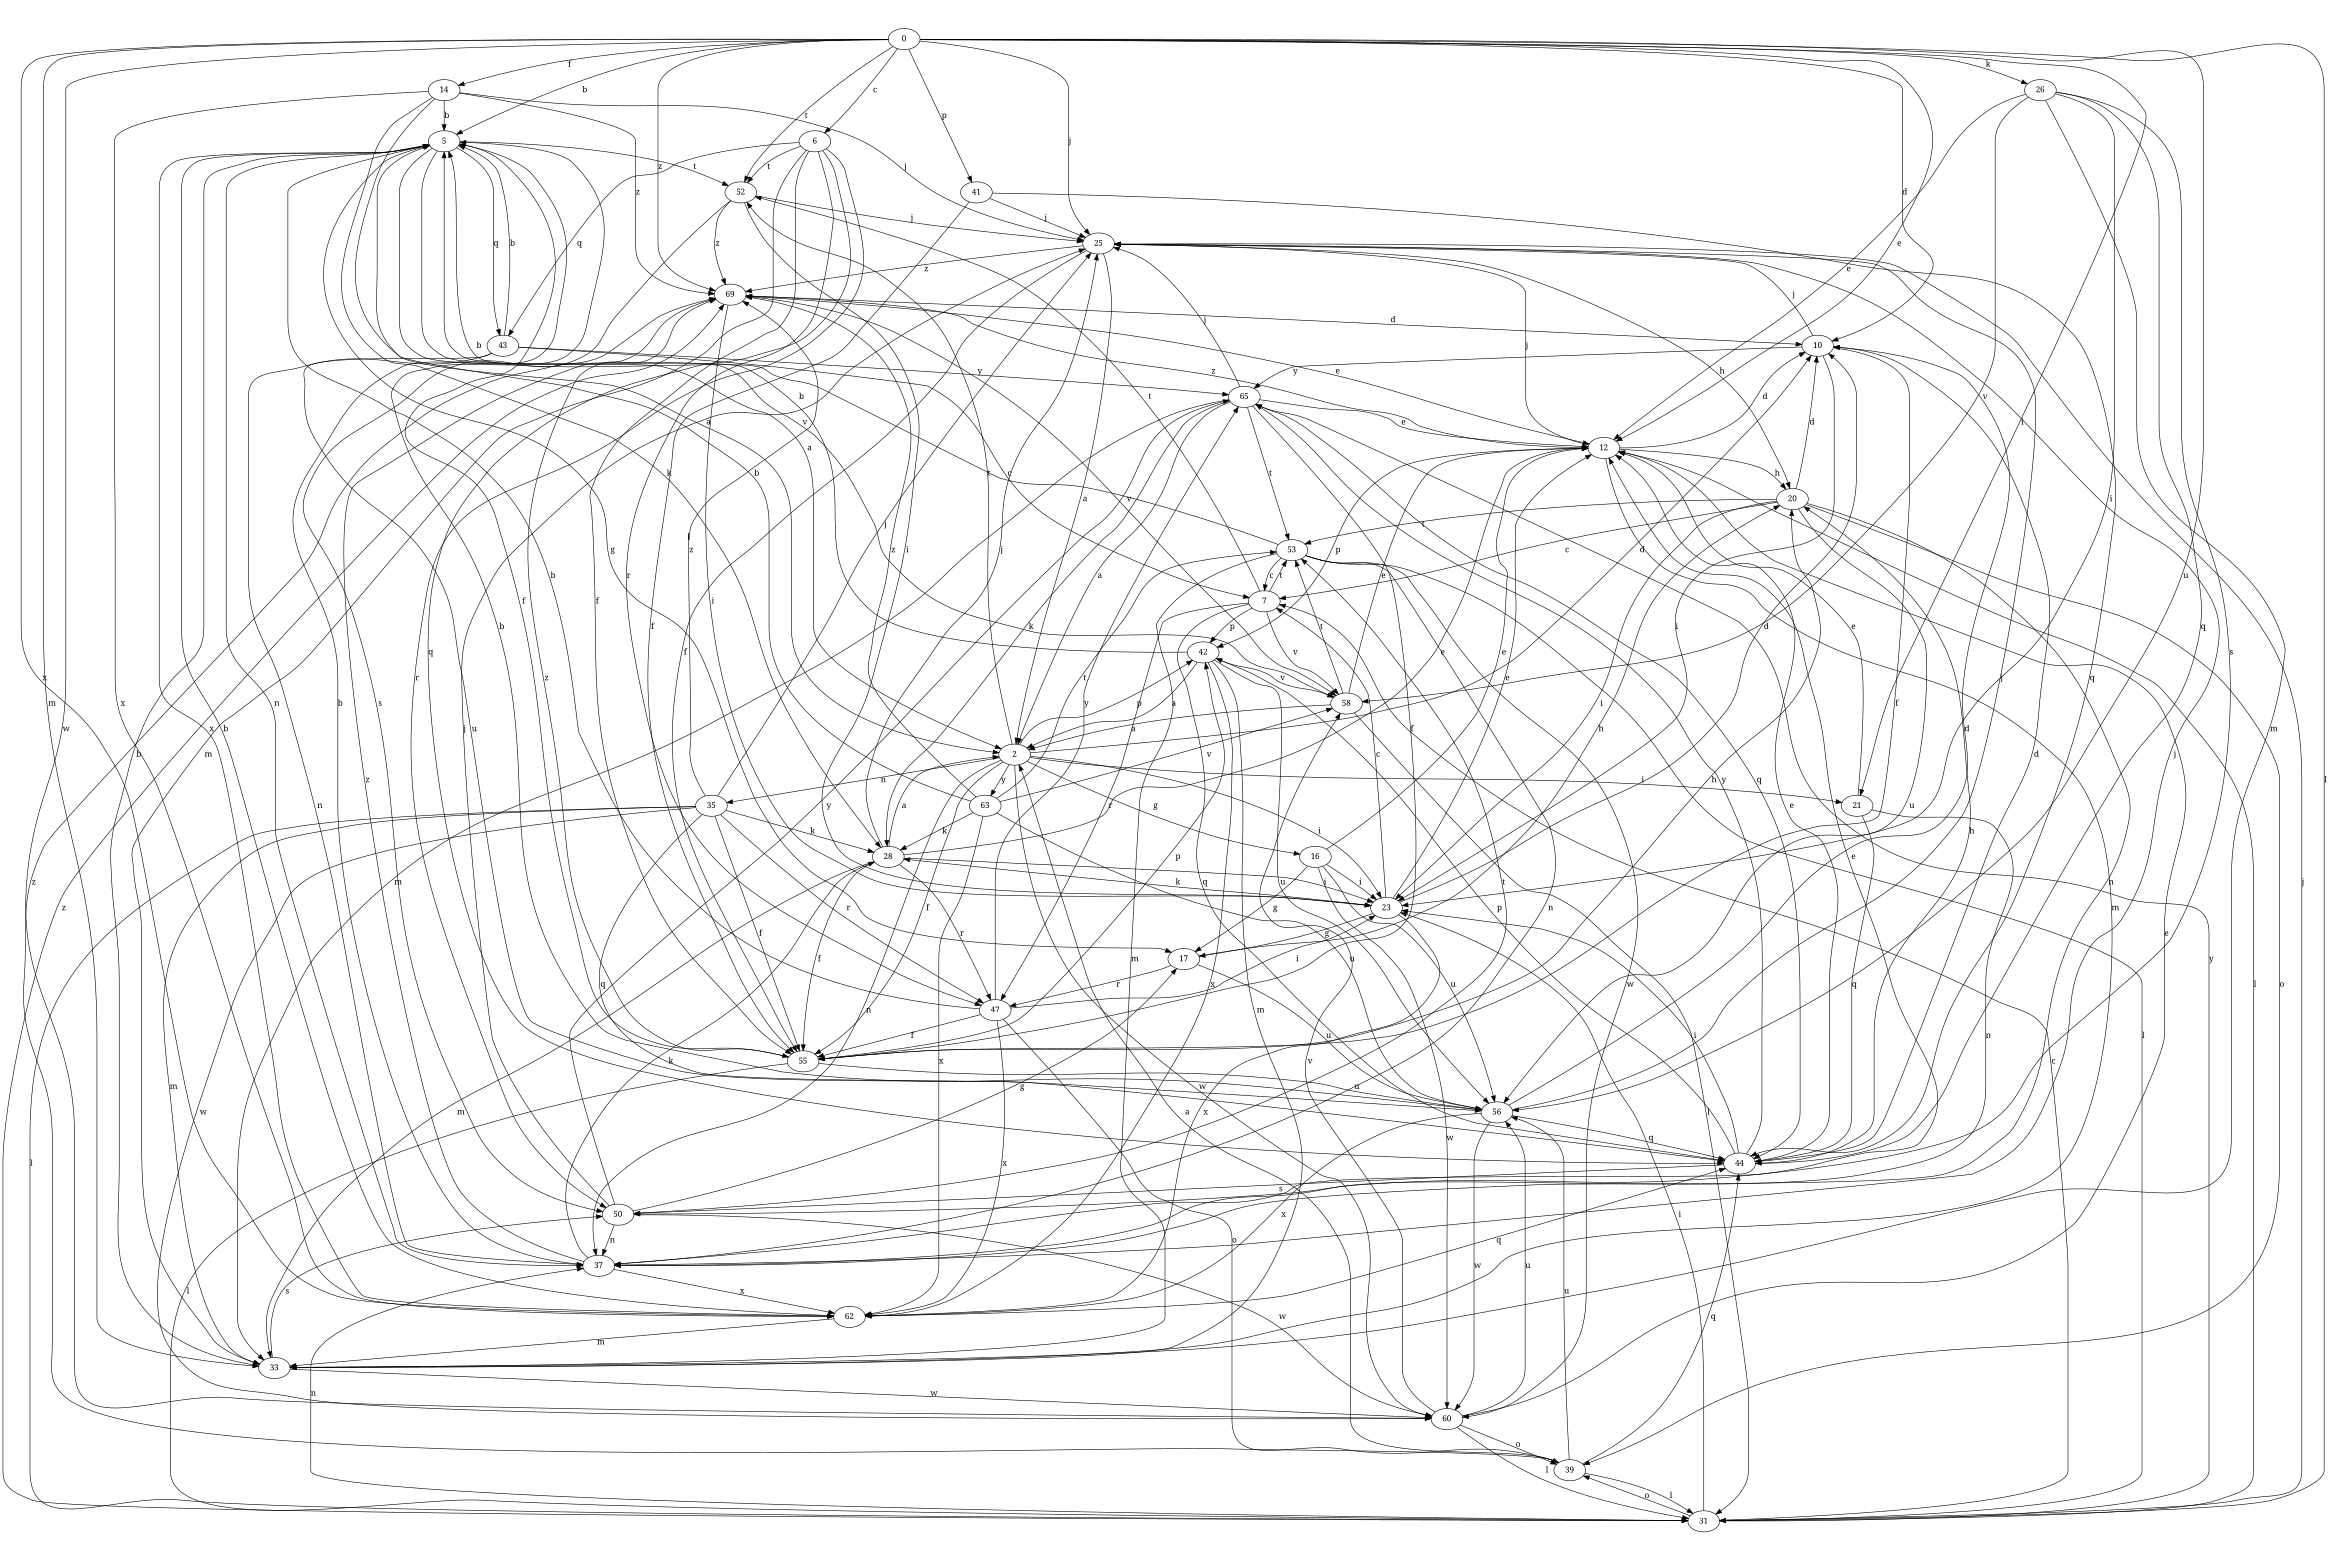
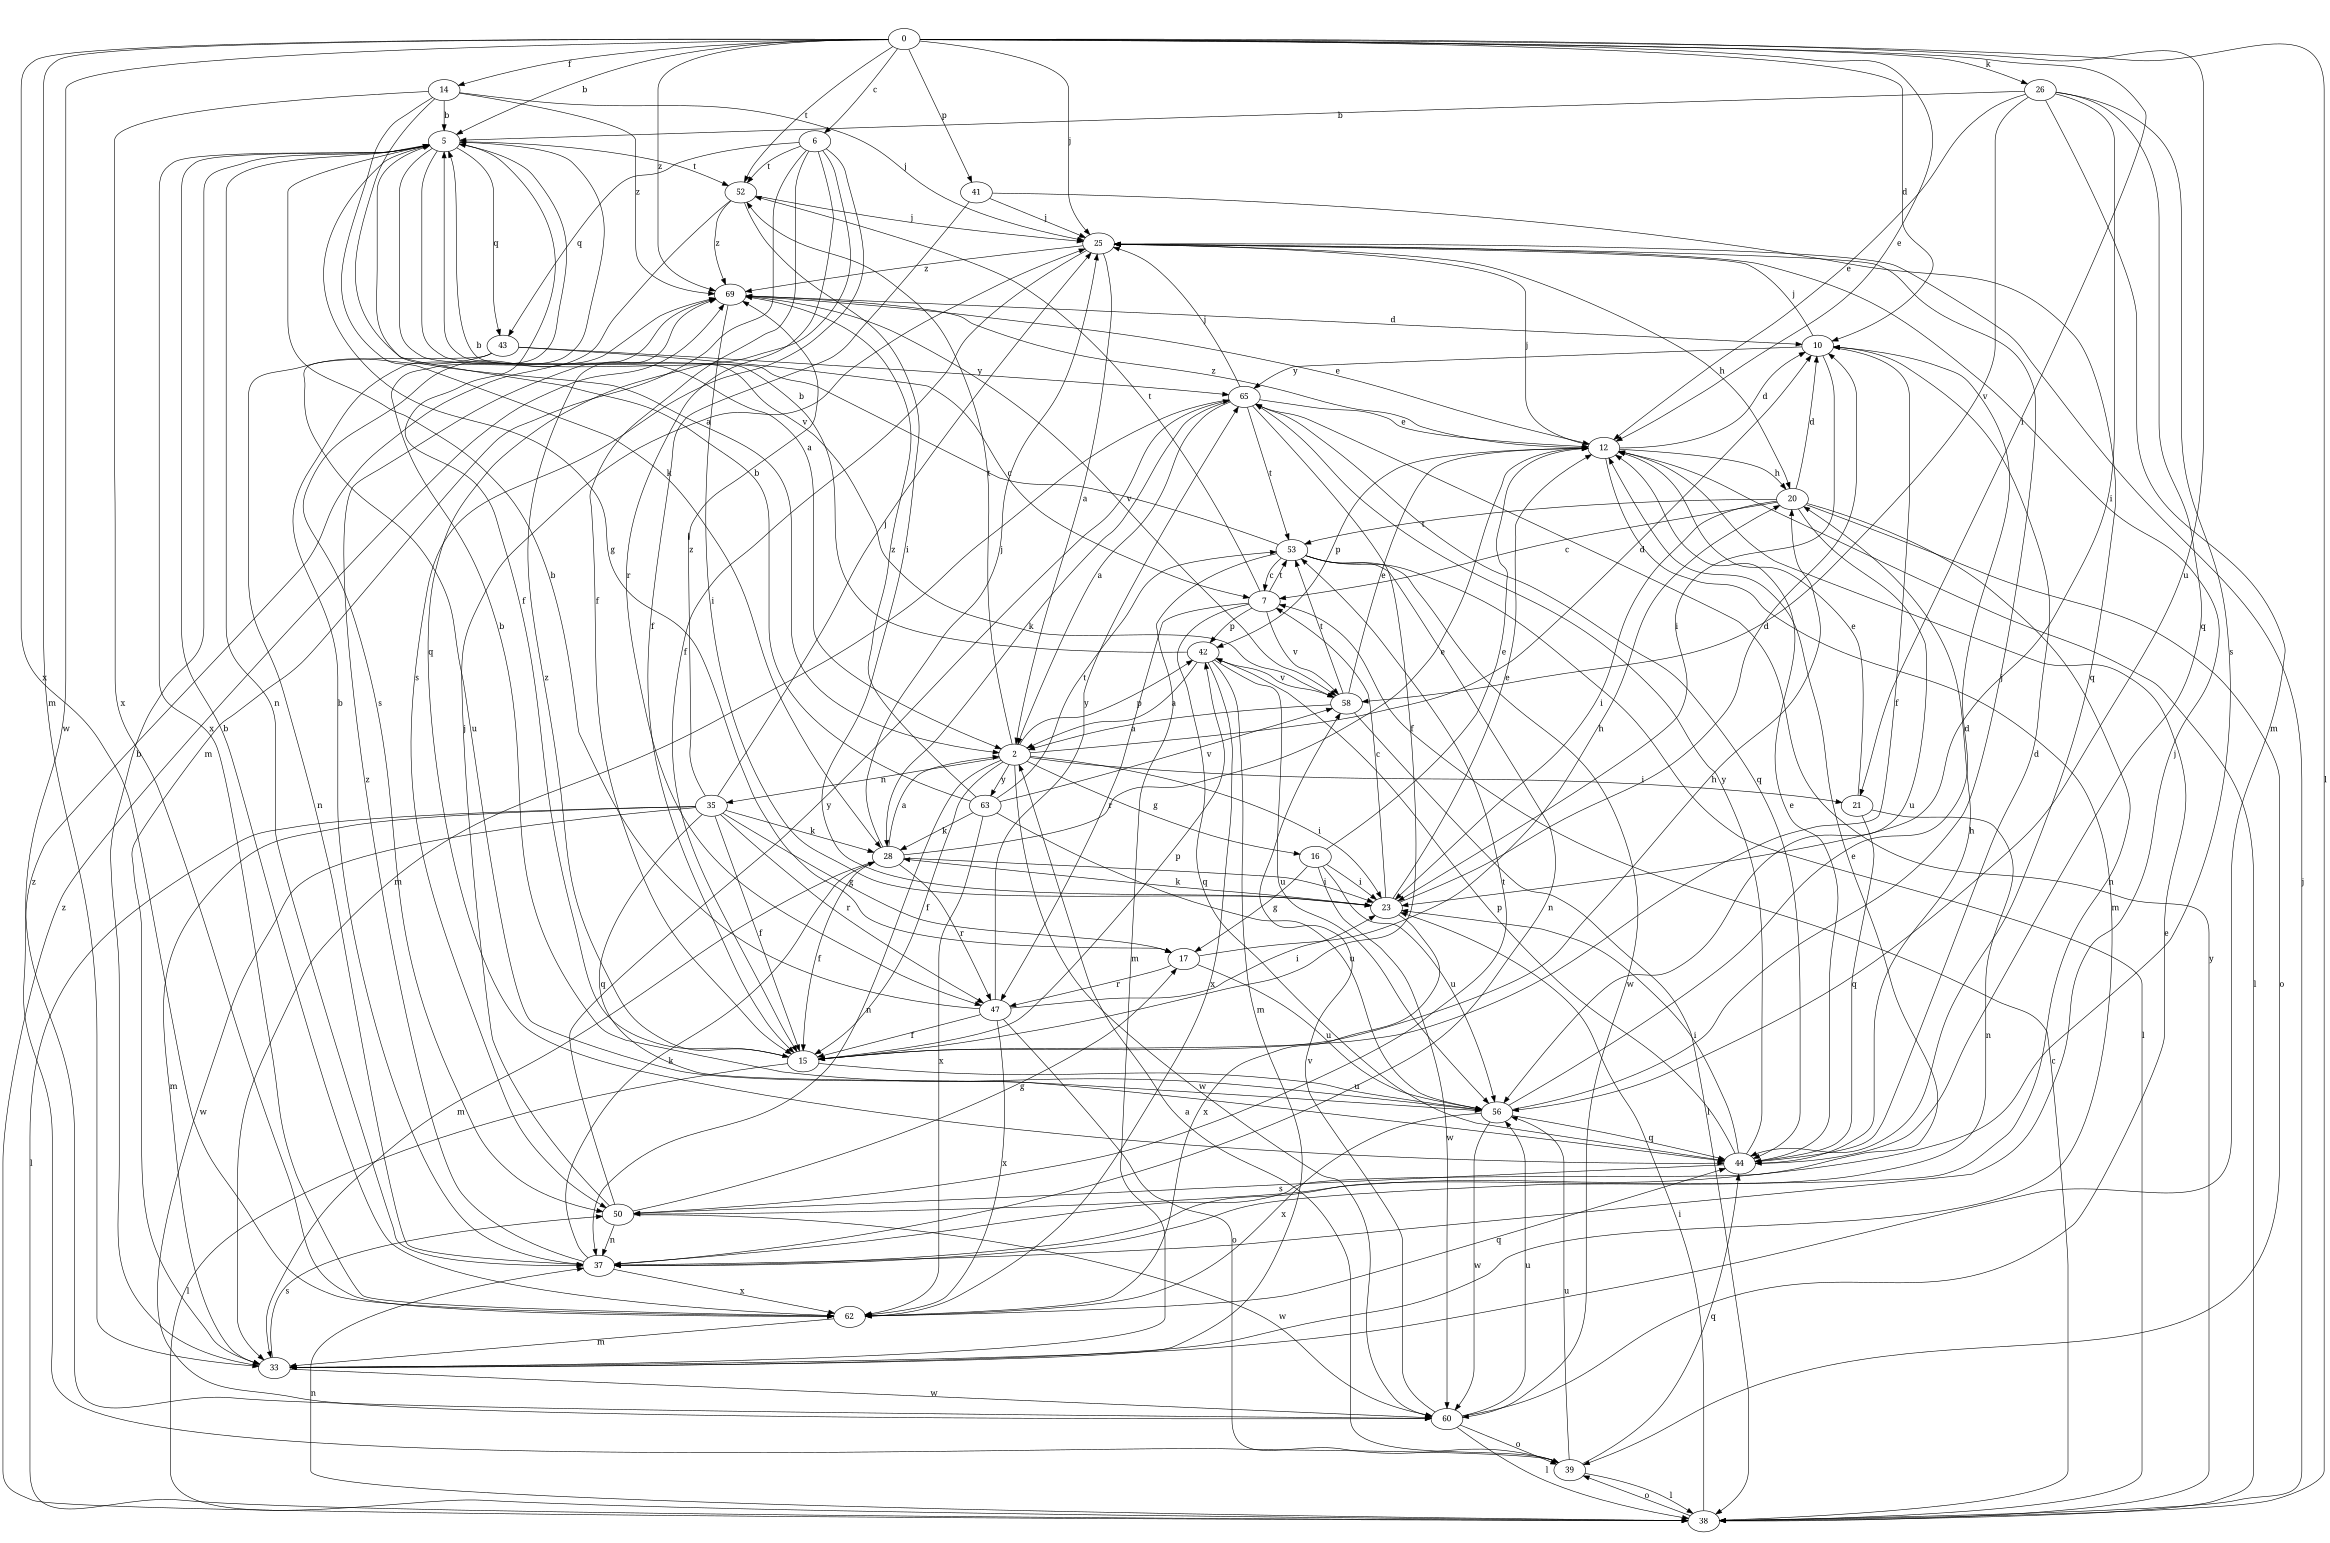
edge "43" -> "5": now "26" -> "5"
edge "6" -> "50": label "r" -> "s"
edge "23" -> "17": now "35" -> "17"
node "55": label "55" -> "15"
node "31": label "31" -> "38"
